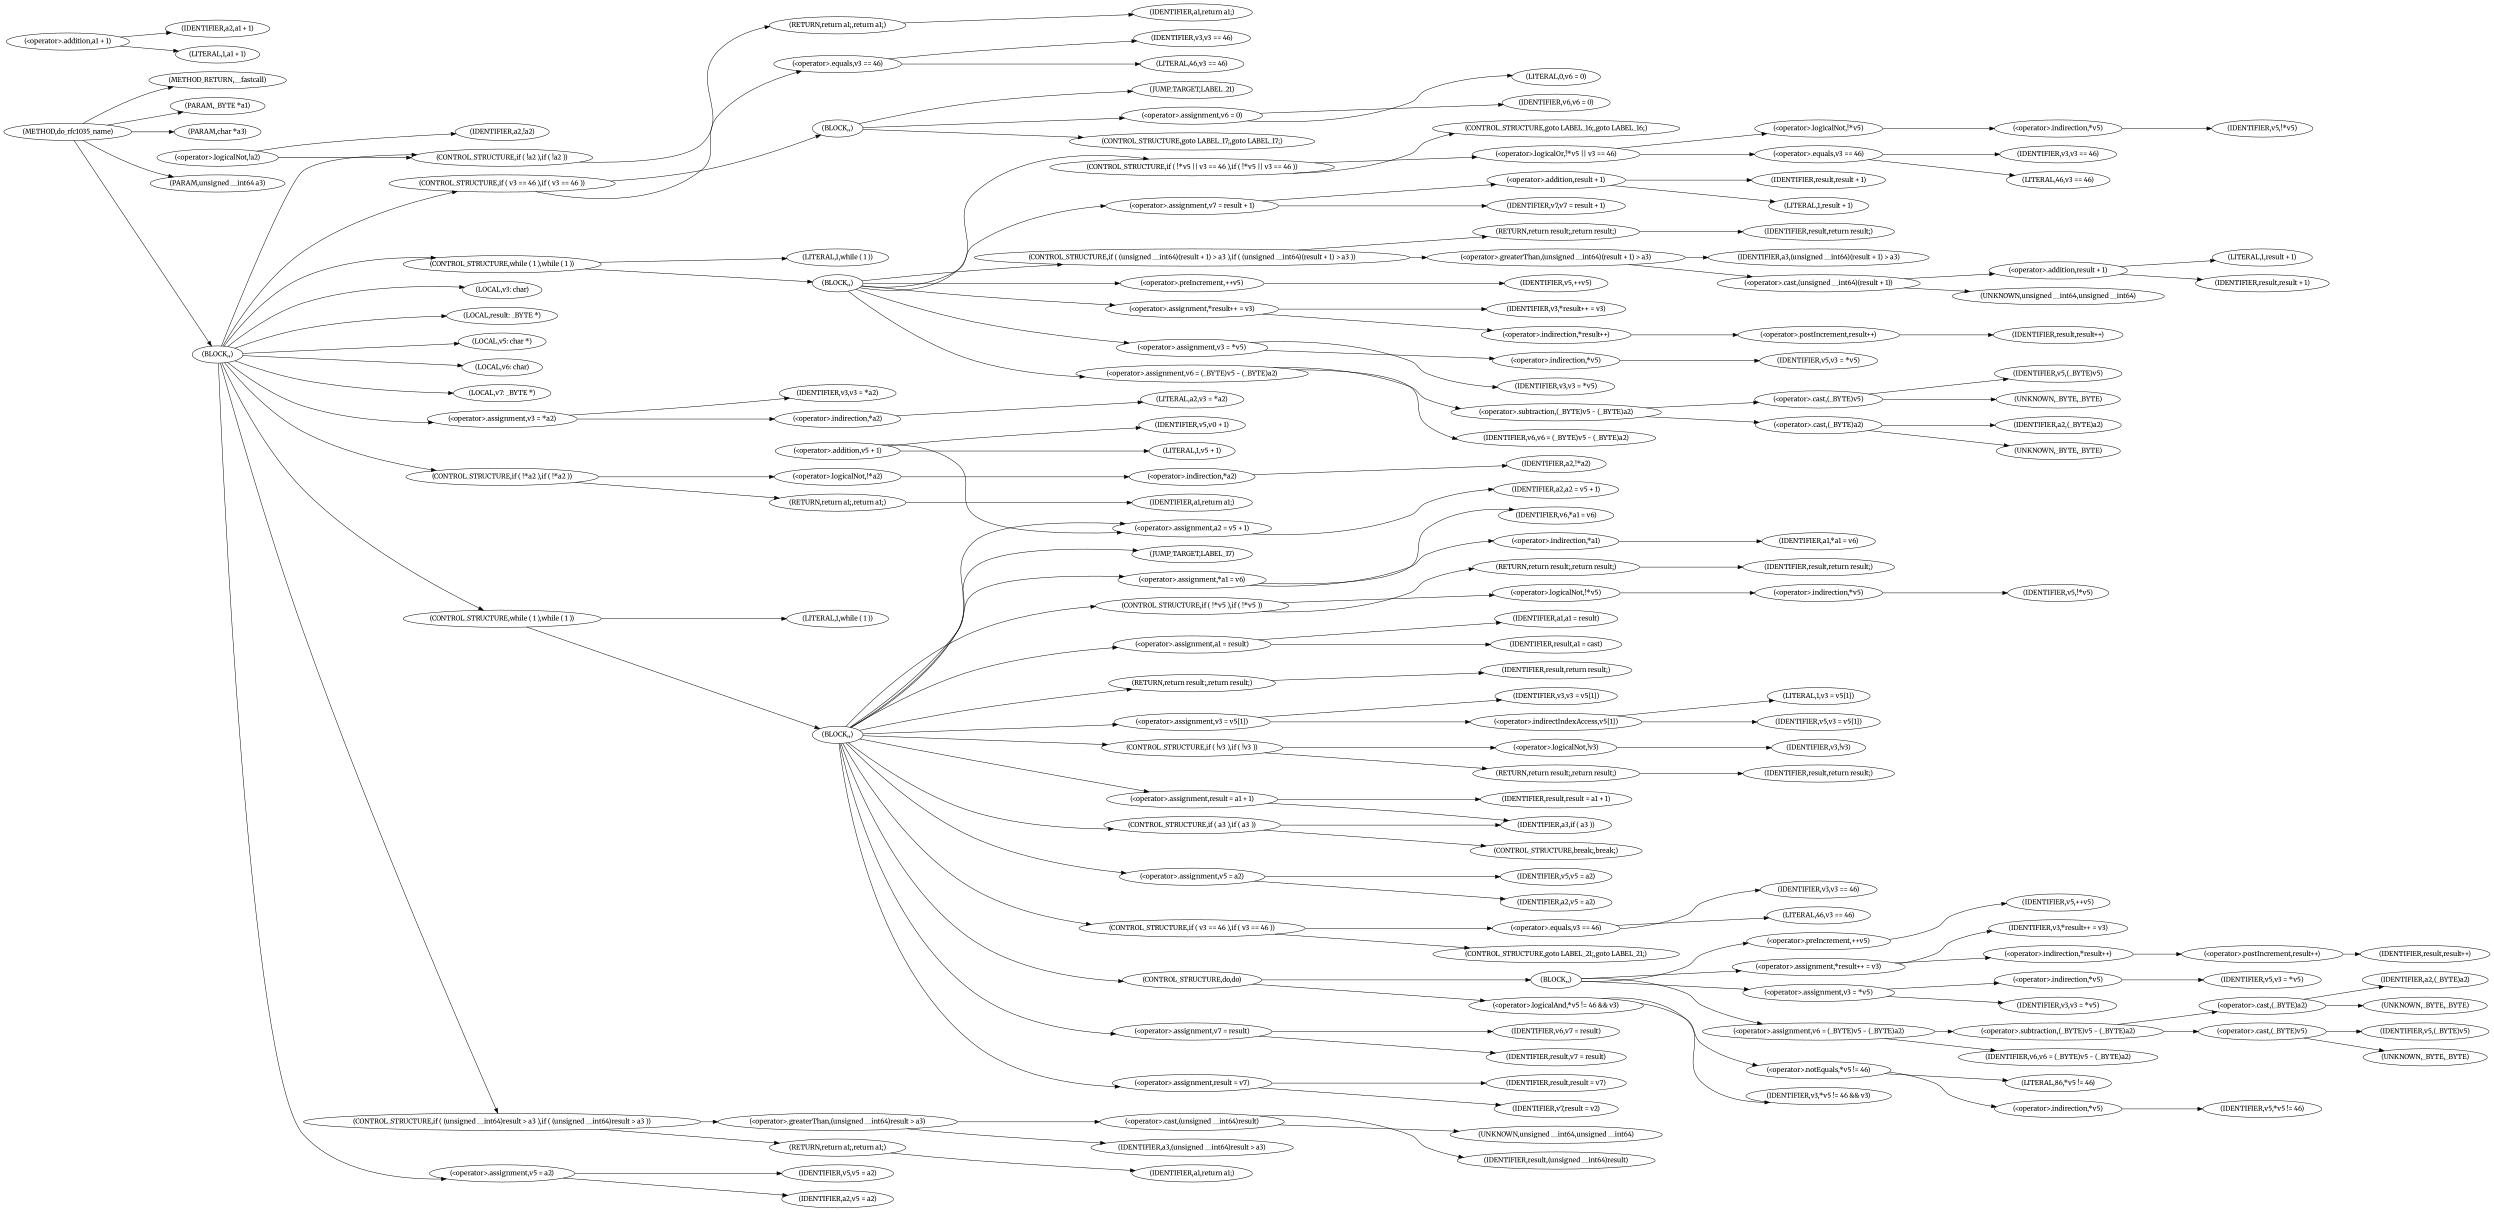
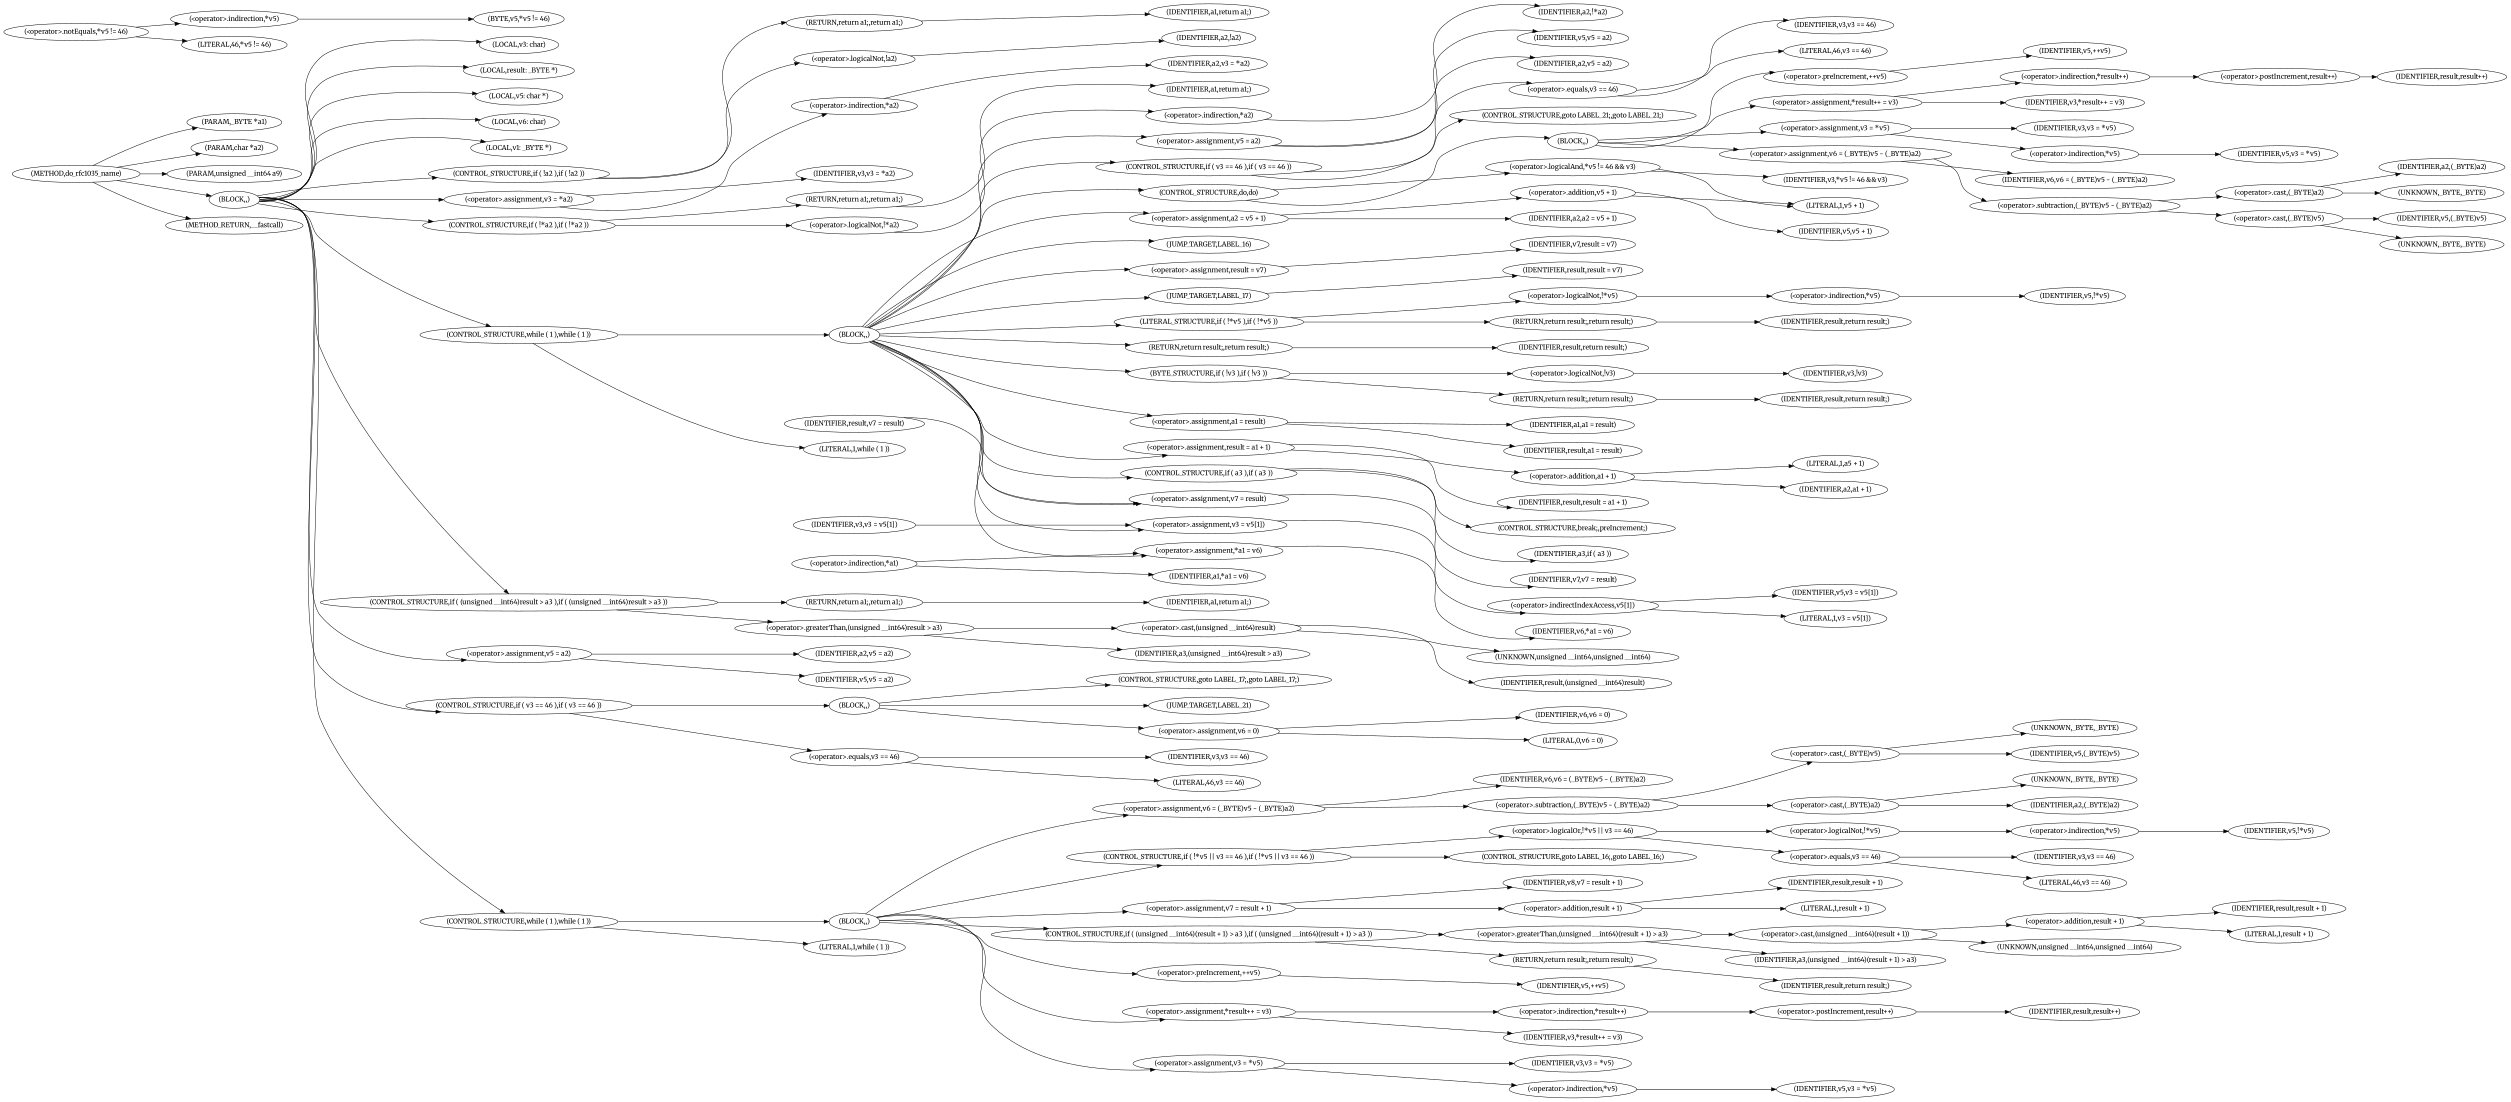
node "(LITERAL,1,a1 + 1)": label "(LITERAL,1,a1 + 1)" -> "(LITERAL,1,a5 + 1)"
node "(PARAM,char *a3)": label "(PARAM,char *a3)" -> "(PARAM,char *a2)"
edge "(<operator>.logicalNot,!a2)" -> "(CONTROL_STRUCTURE,if ( !a2 ),if ( !a2 ))": reversed
node "(PARAM,unsigned __int64 a3)": label "(PARAM,unsigned __int64 a3)" -> "(PARAM,unsigned __int64 a9)"
node "(IDENTIFIER,v7,v7 = result + 1)": label "(IDENTIFIER,v7,v7 = result + 1)" -> "(IDENTIFIER,v8,v7 = result + 1)"
node "(JUMP_TARGET,LABEL_16)": added
node "(LOCAL,v7: _BYTE *)": label "(LOCAL,v7: _BYTE *)" -> "(LOCAL,v1: _BYTE *)"
node "(LITERAL,a2,v3 = *a2)": label "(LITERAL,a2,v3 = *a2)" -> "(IDENTIFIER,a2,v3 = *a2)"
node "(IDENTIFIER,v5,v0 + 1)": label "(IDENTIFIER,v5,v0 + 1)" -> "(IDENTIFIER,v5,v5 + 1)"
edge "(<operator>.addition,v5 + 1)" -> "(<operator>.assignment,a2 = v5 + 1)": reversed
edge "(<operator>.assignment,*a1 = v6)" -> "(<operator>.indirection,*a1)": reversed
node "(CONTROL_STRUCTURE,if ( !*v5 ),if ( !*v5 ))": label "(CONTROL_STRUCTURE,if ( !*v5 ),if ( !*v5 ))" -> "(LITERAL_STRUCTURE,if ( !*v5 ),if ( !*v5 ))"
node "(IDENTIFIER,result,a1 = cast)": label "(IDENTIFIER,result,a1 = cast)" -> "(IDENTIFIER,result,a1 = result)"
edge "(<operator>.assignment,v3 = v5[1])" -> "(IDENTIFIER,v3,v3 = v5[1])": reversed
node "(CONTROL_STRUCTURE,if ( !v3 ),if ( !v3 ))": label "(CONTROL_STRUCTURE,if ( !v3 ),if ( !v3 ))" -> "(BYTE_STRUCTURE,if ( !v3 ),if ( !v3 ))"
edge "(<operator>.assignment,result = a1 + 1)" -> "(IDENTIFIER,a3,if ( a3 ))": now "(<operator>.assignment,result = a1 + 1)" -> "(<operator>.addition,a1 + 1)"
node "(CONTROL_STRUCTURE,break;,break;)": label "(CONTROL_STRUCTURE,break;,break;)" -> "(CONTROL_STRUCTURE,break;,preIncrement;)"
node "(IDENTIFIER,v6,v7 = result)": label "(IDENTIFIER,v6,v7 = result)" -> "(IDENTIFIER,v7,v7 = result)"
edge "(<operator>.logicalAnd,*v5 != 46 && v3)" -> "(<operator>.notEquals,*v5 != 46)": now "(<operator>.logicalAnd,*v5 != 46 && v3)" -> "(LITERAL,1,v5 + 1)"
edge "(<operator>.assignment,v7 = result)" -> "(IDENTIFIER,result,v7 = result)": reversed
edge "(<operator>.assignment,result = v7)" -> "(IDENTIFIER,result,result = v7)": now "(JUMP_TARGET,LABEL_17)" -> "(IDENTIFIER,result,result = v7)"
node "(LITERAL,86,*v5 != 46)": label "(LITERAL,86,*v5 != 46)" -> "(LITERAL,46,*v5 != 46)"
node "(IDENTIFIER,v7,result = v2)": label "(IDENTIFIER,v7,result = v2)" -> "(IDENTIFIER,v7,result = v7)"
node "(IDENTIFIER,v5,*v5 != 46)": label "(IDENTIFIER,v5,*v5 != 46)" -> "(BYTE,v5,*v5 != 46)"
